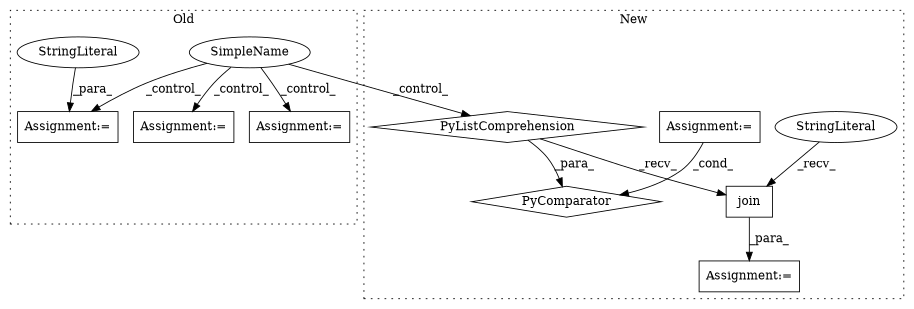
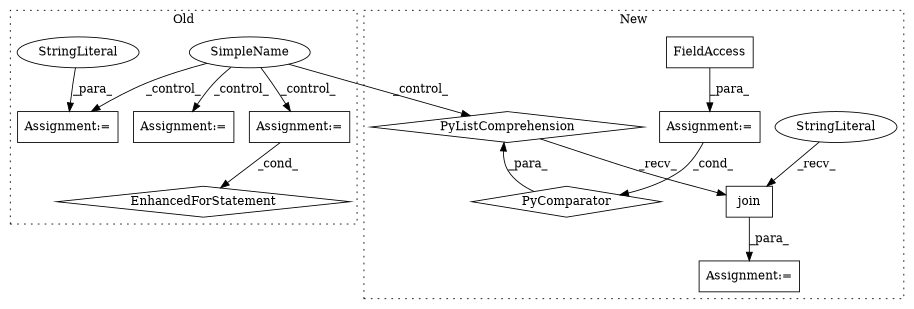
node "FieldAccess": added
edge "PyListComprehension" -> "PyComparator": reversed
node "EnhancedForStatement": added
